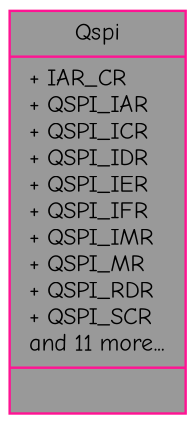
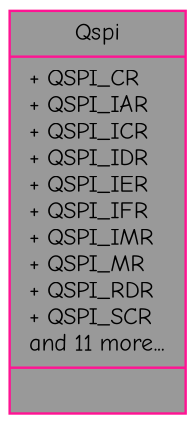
node "Qspi": text "+ IAR_CR" -> "+ QSPI_CR"
